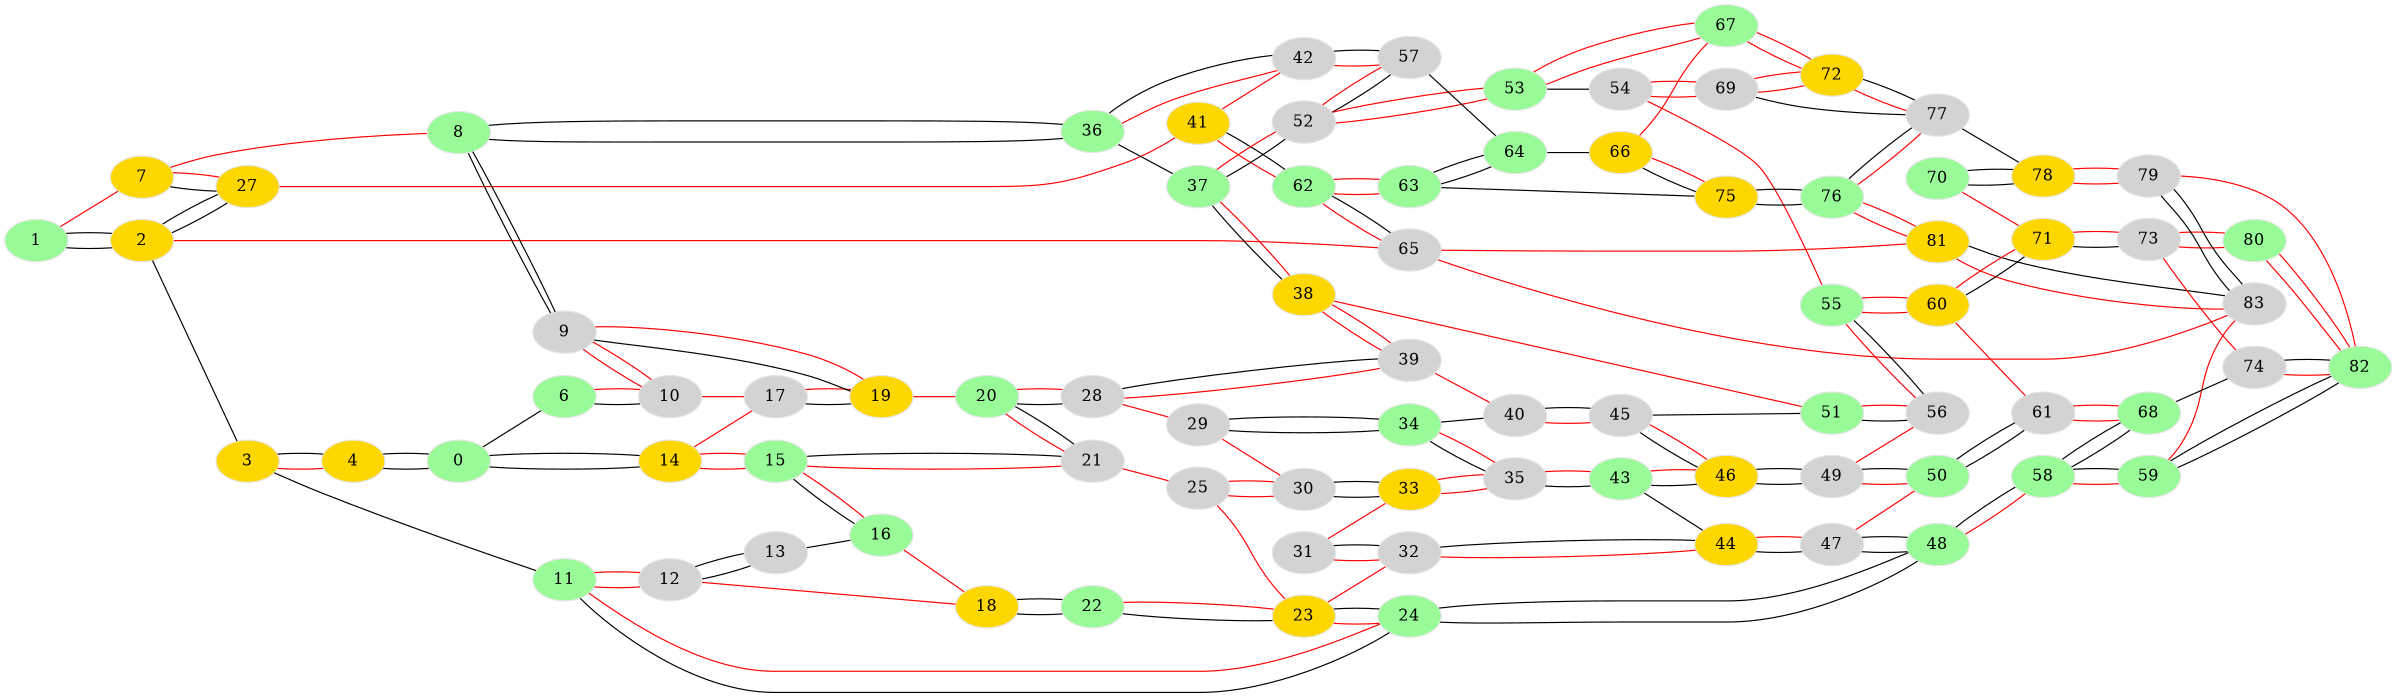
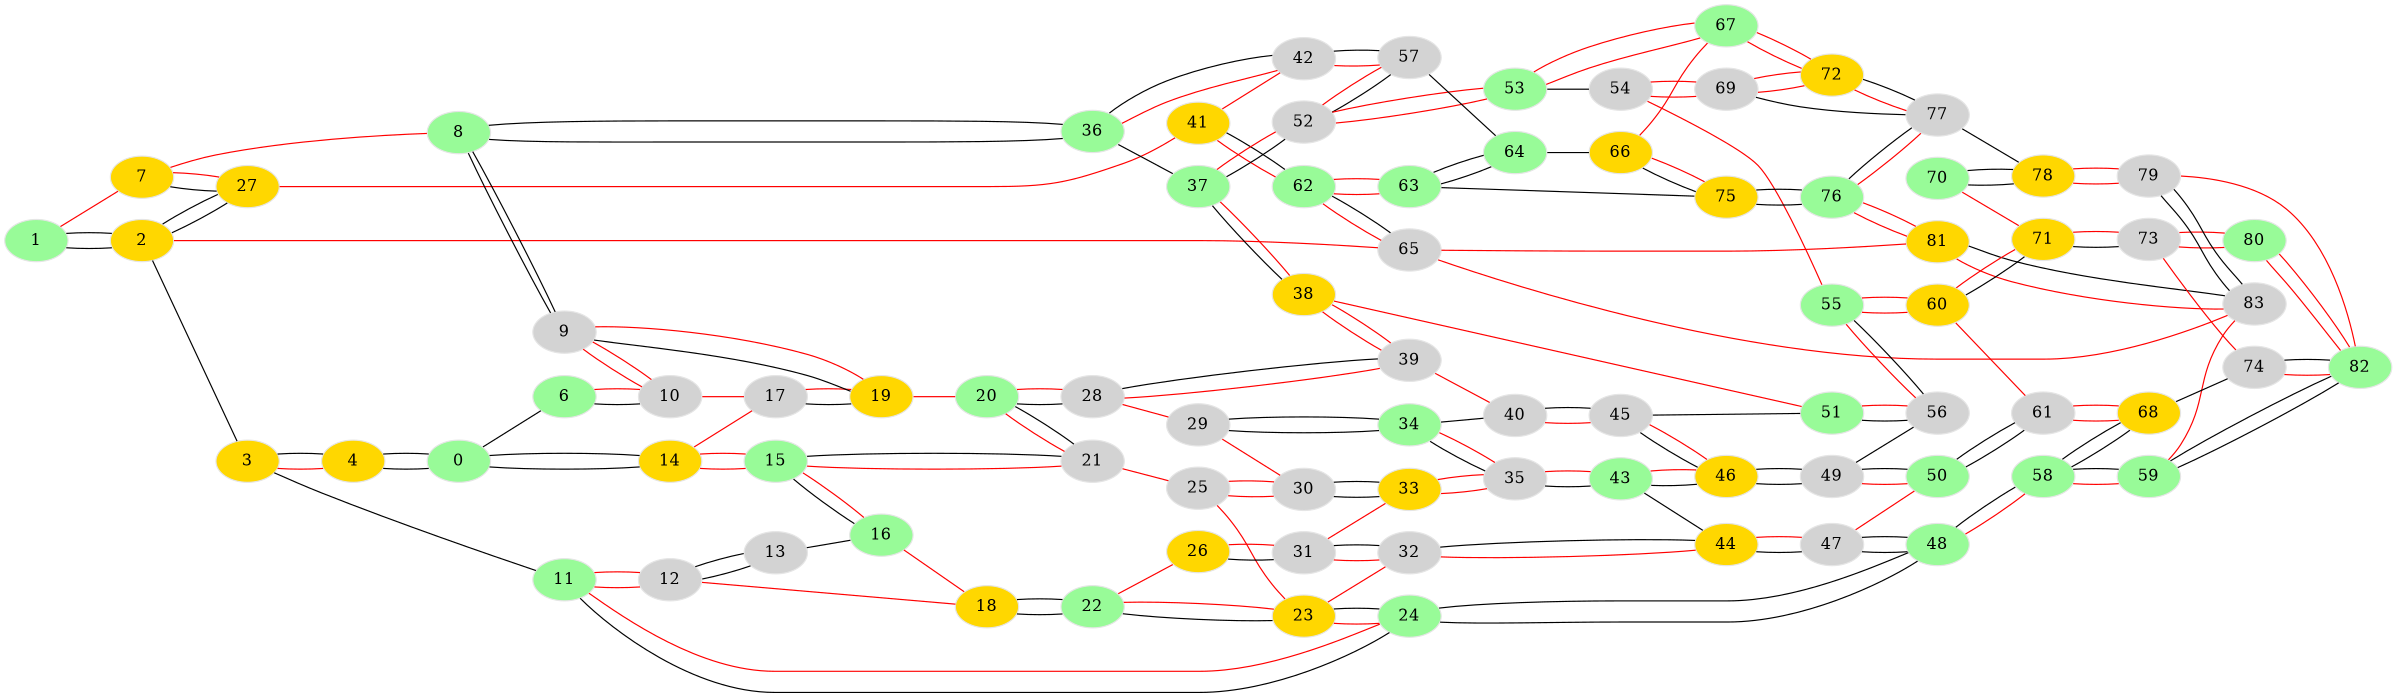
node "68": fillcolor palegreen -> gold
edge "56" -- "49": color red -> black
node "26": added
